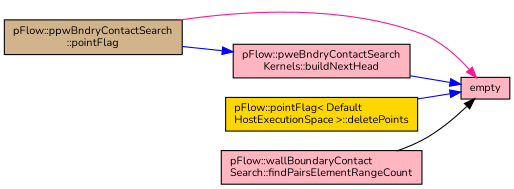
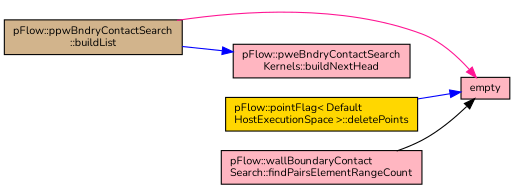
node "pFlow::ppwBndryContactSearch ::pointFlag": label "pFlow::ppwBndryContactSearch ::pointFlag" -> "pFlow::ppwBndryContactSearch ::buildList"
edge "pFlow::pweBndryContactSearch Kernels::buildNextHead" -> "empty": removed
